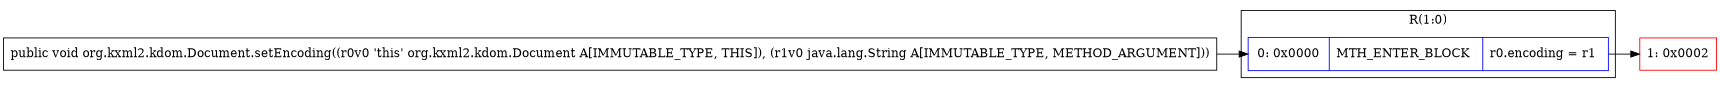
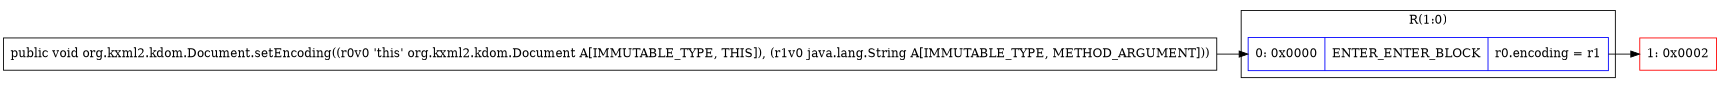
node "0: 0x0000": text "MTH_ENTER_BLOCK" -> "ENTER_ENTER_BLOCK"
